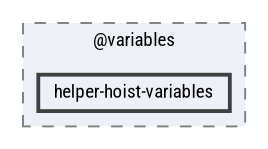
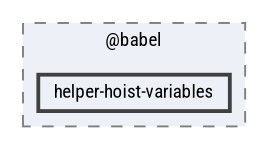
cluster "@variables": label "@variables" -> "@babel"
